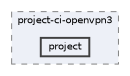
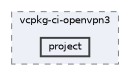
cluster "project-ci-openvpn3": label "project-ci-openvpn3" -> "vcpkg-ci-openvpn3"
